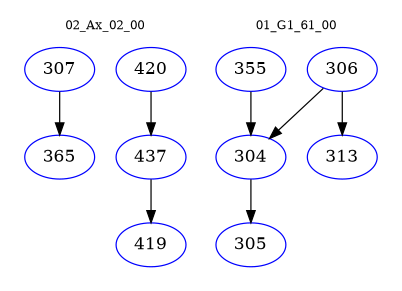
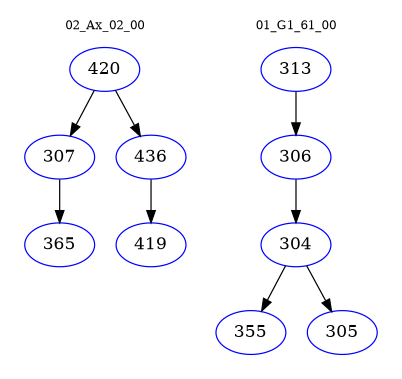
edge "355" -> "304": reversed
edge "306" -> "313": reversed
edge "420" -> "307": added
node "437": label "437" -> "436"
